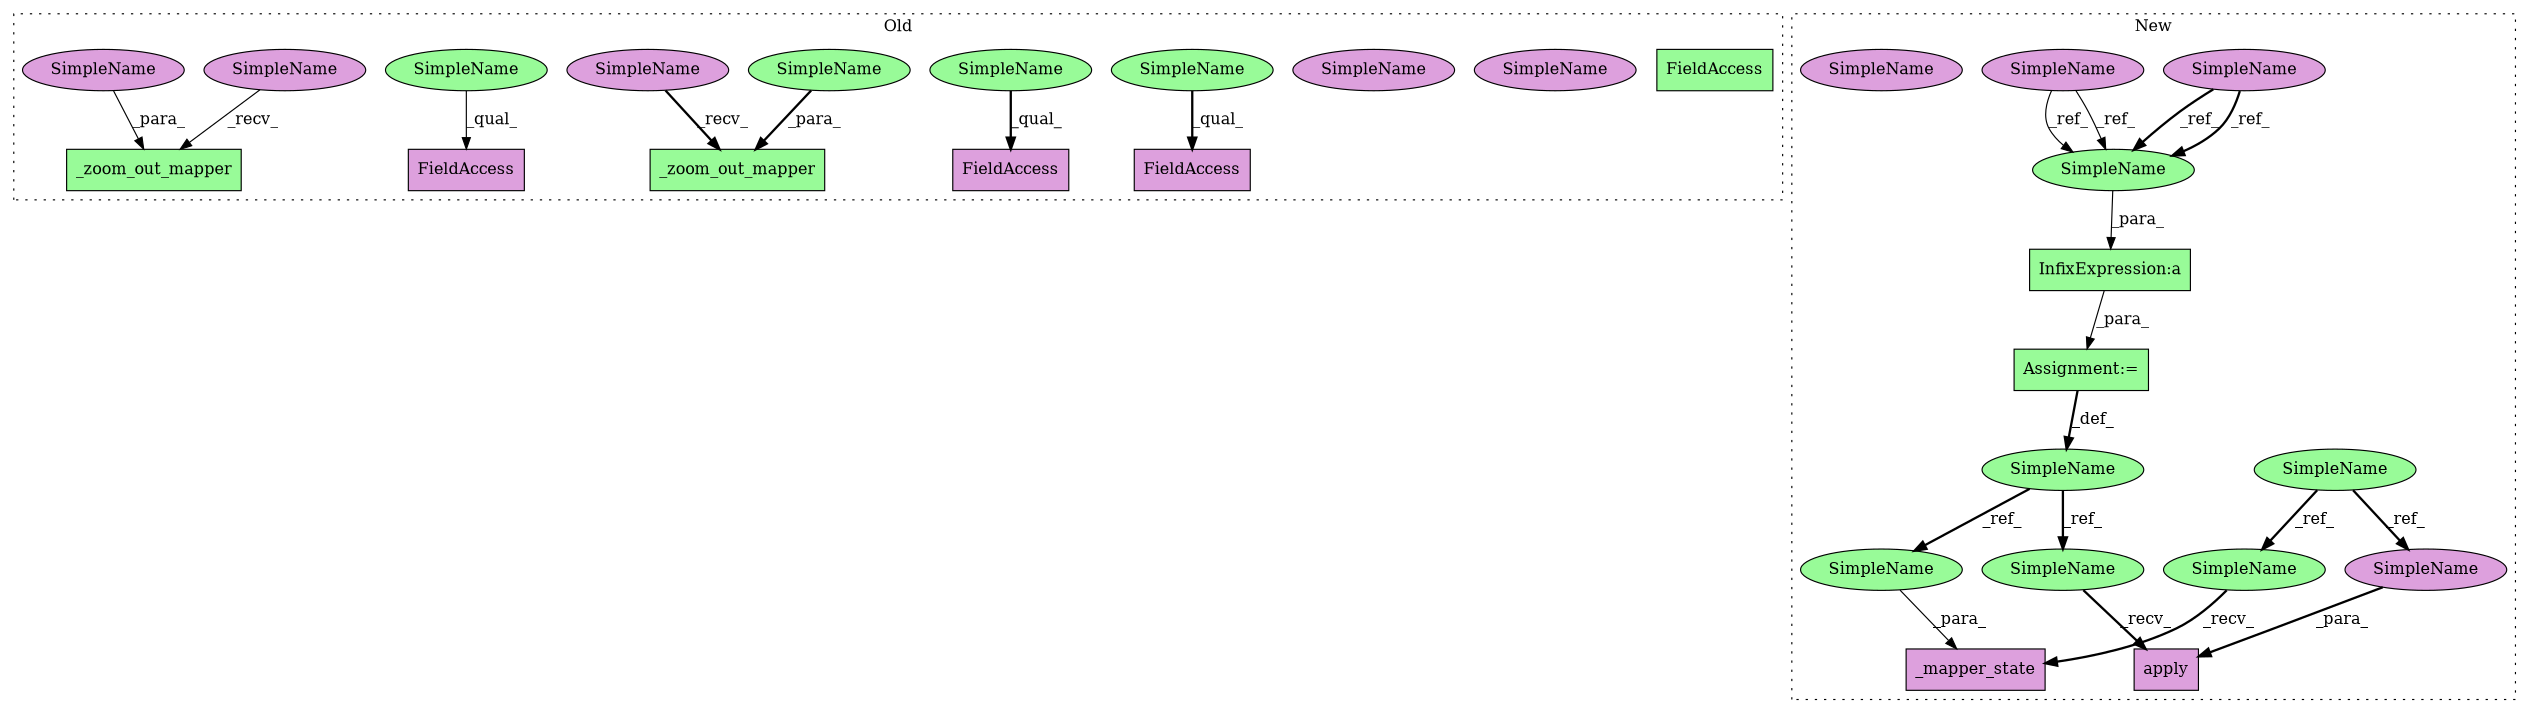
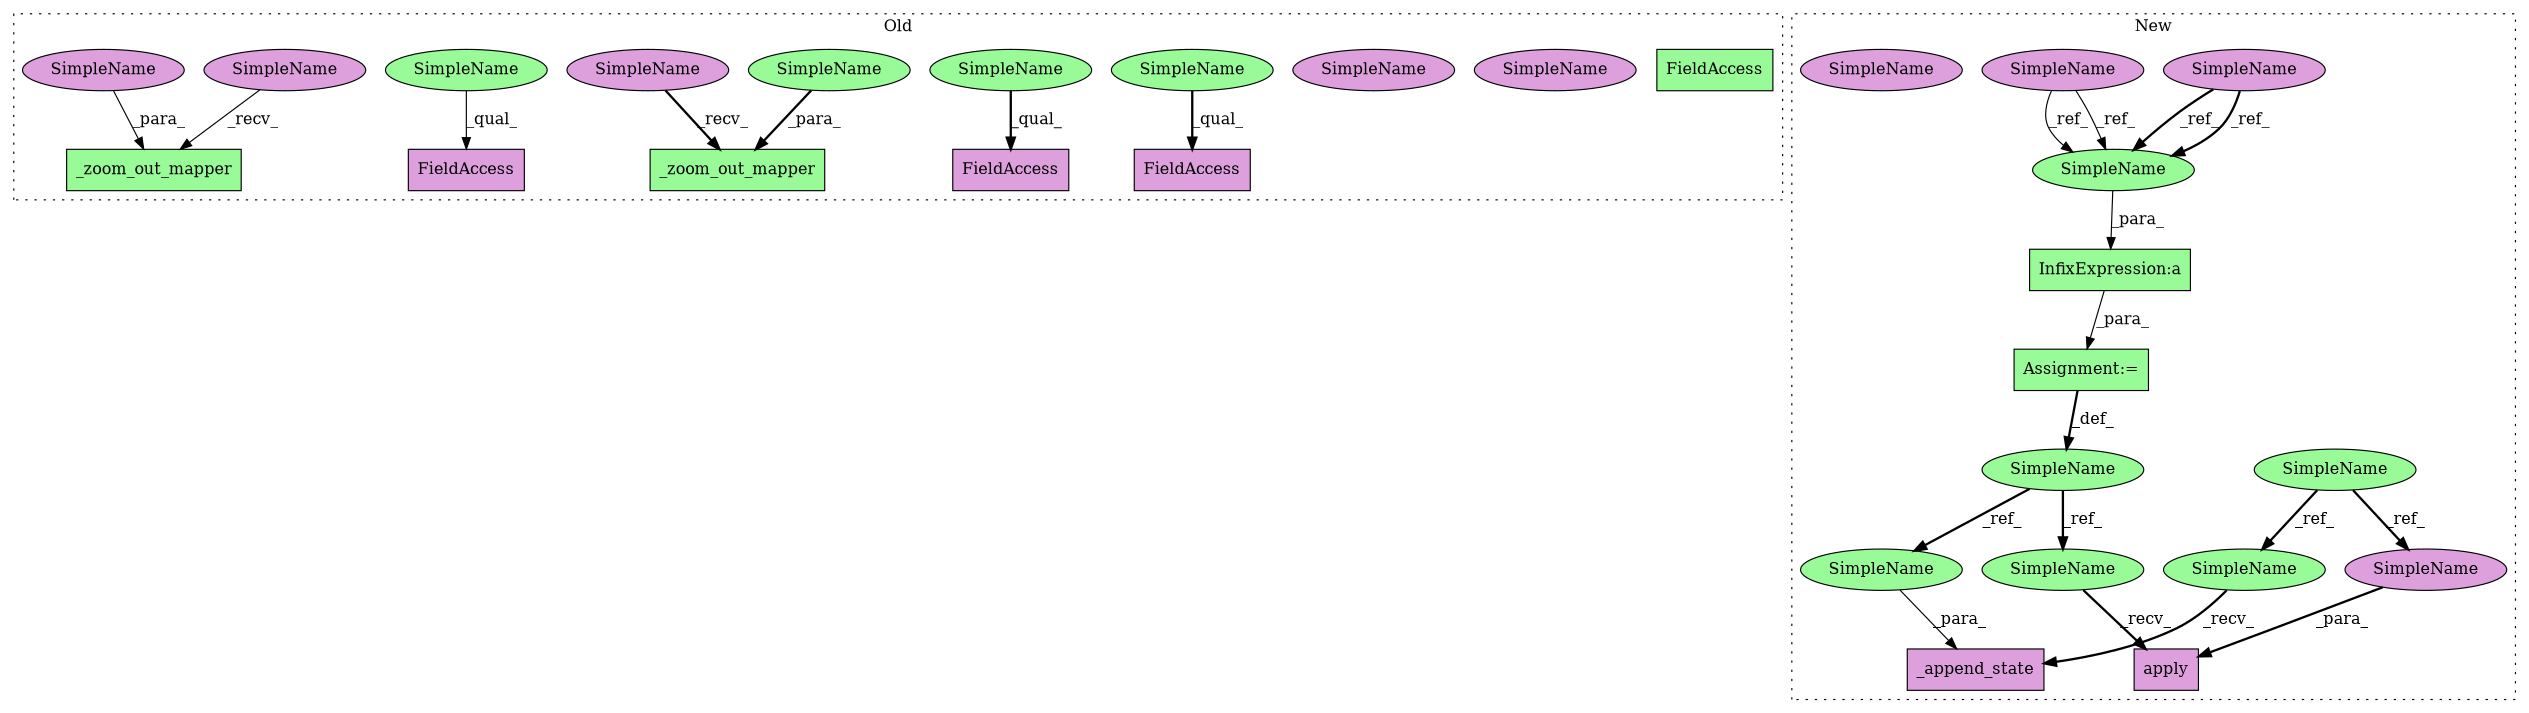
node "_mapper_state": label "_mapper_state" -> "_append_state"
